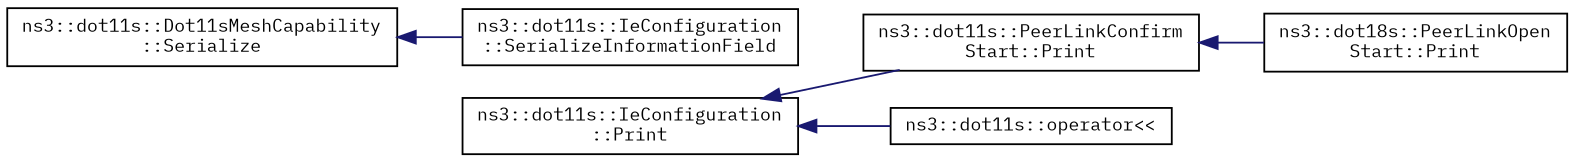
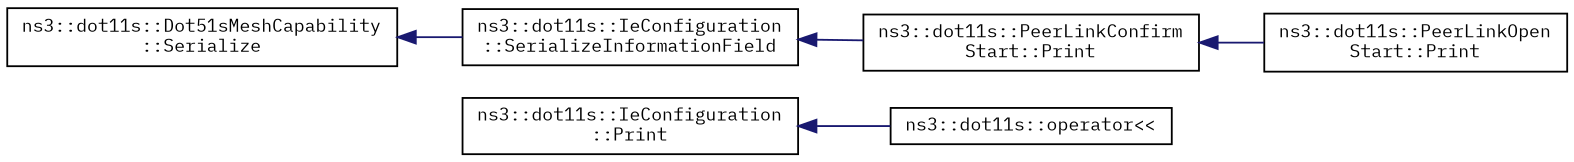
node "ns3::dot11s::Dot11sMeshCapability ::Serialize": label "ns3::dot11s::Dot11sMeshCapability ::Serialize" -> "ns3::dot11s::Dot51sMeshCapability ::Serialize"
node "ns3::dot18s::PeerLinkOpen Start::Print": label "ns3::dot18s::PeerLinkOpen Start::Print" -> "ns3::dot11s::PeerLinkOpen Start::Print"
edge "ns3::dot11s::PeerLinkConfirm Start::Print" -> "ns3::dot11s::IeConfiguration ::Print": now "ns3::dot11s::PeerLinkConfirm Start::Print" -> "ns3::dot11s::IeConfiguration ::SerializeInformationField"
